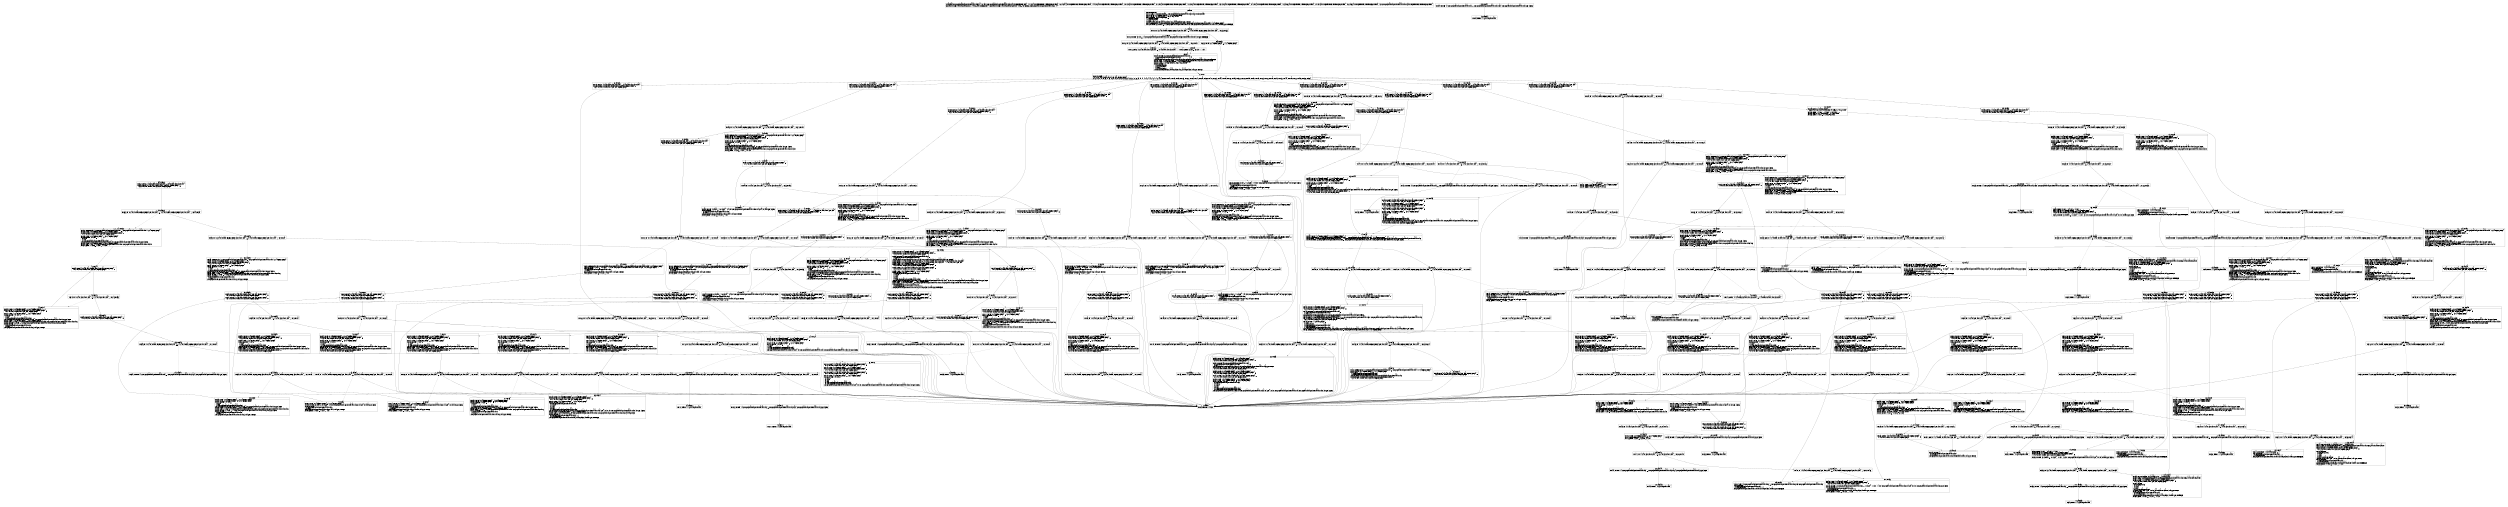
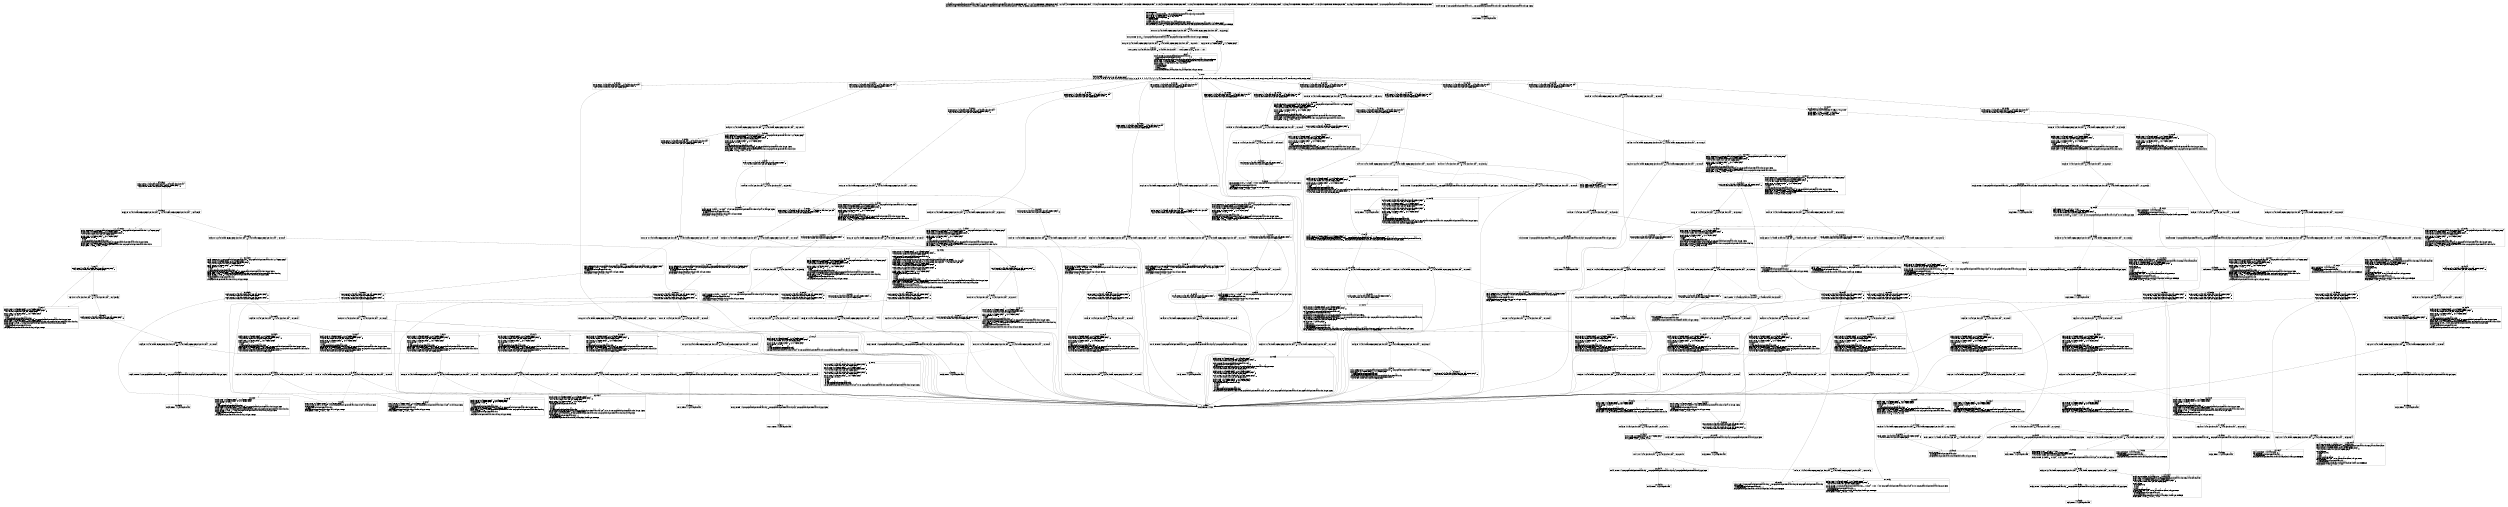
node "248: 0x059b": added
